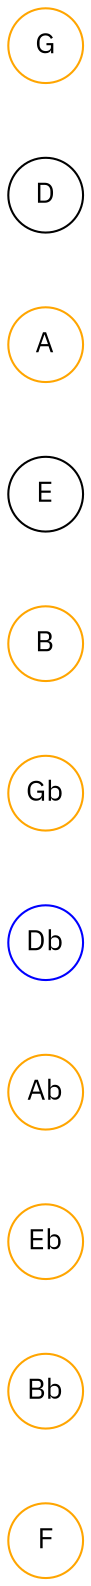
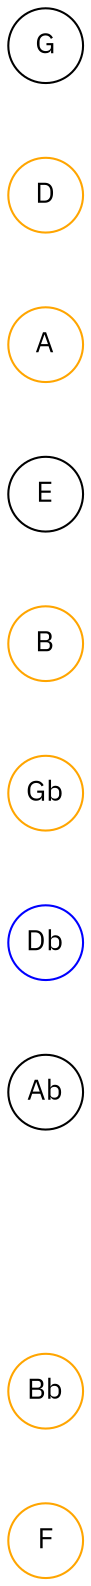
node "G": color orange -> black
node "D": color black -> orange
node "Ab": color orange -> black
node "Eb": removed
